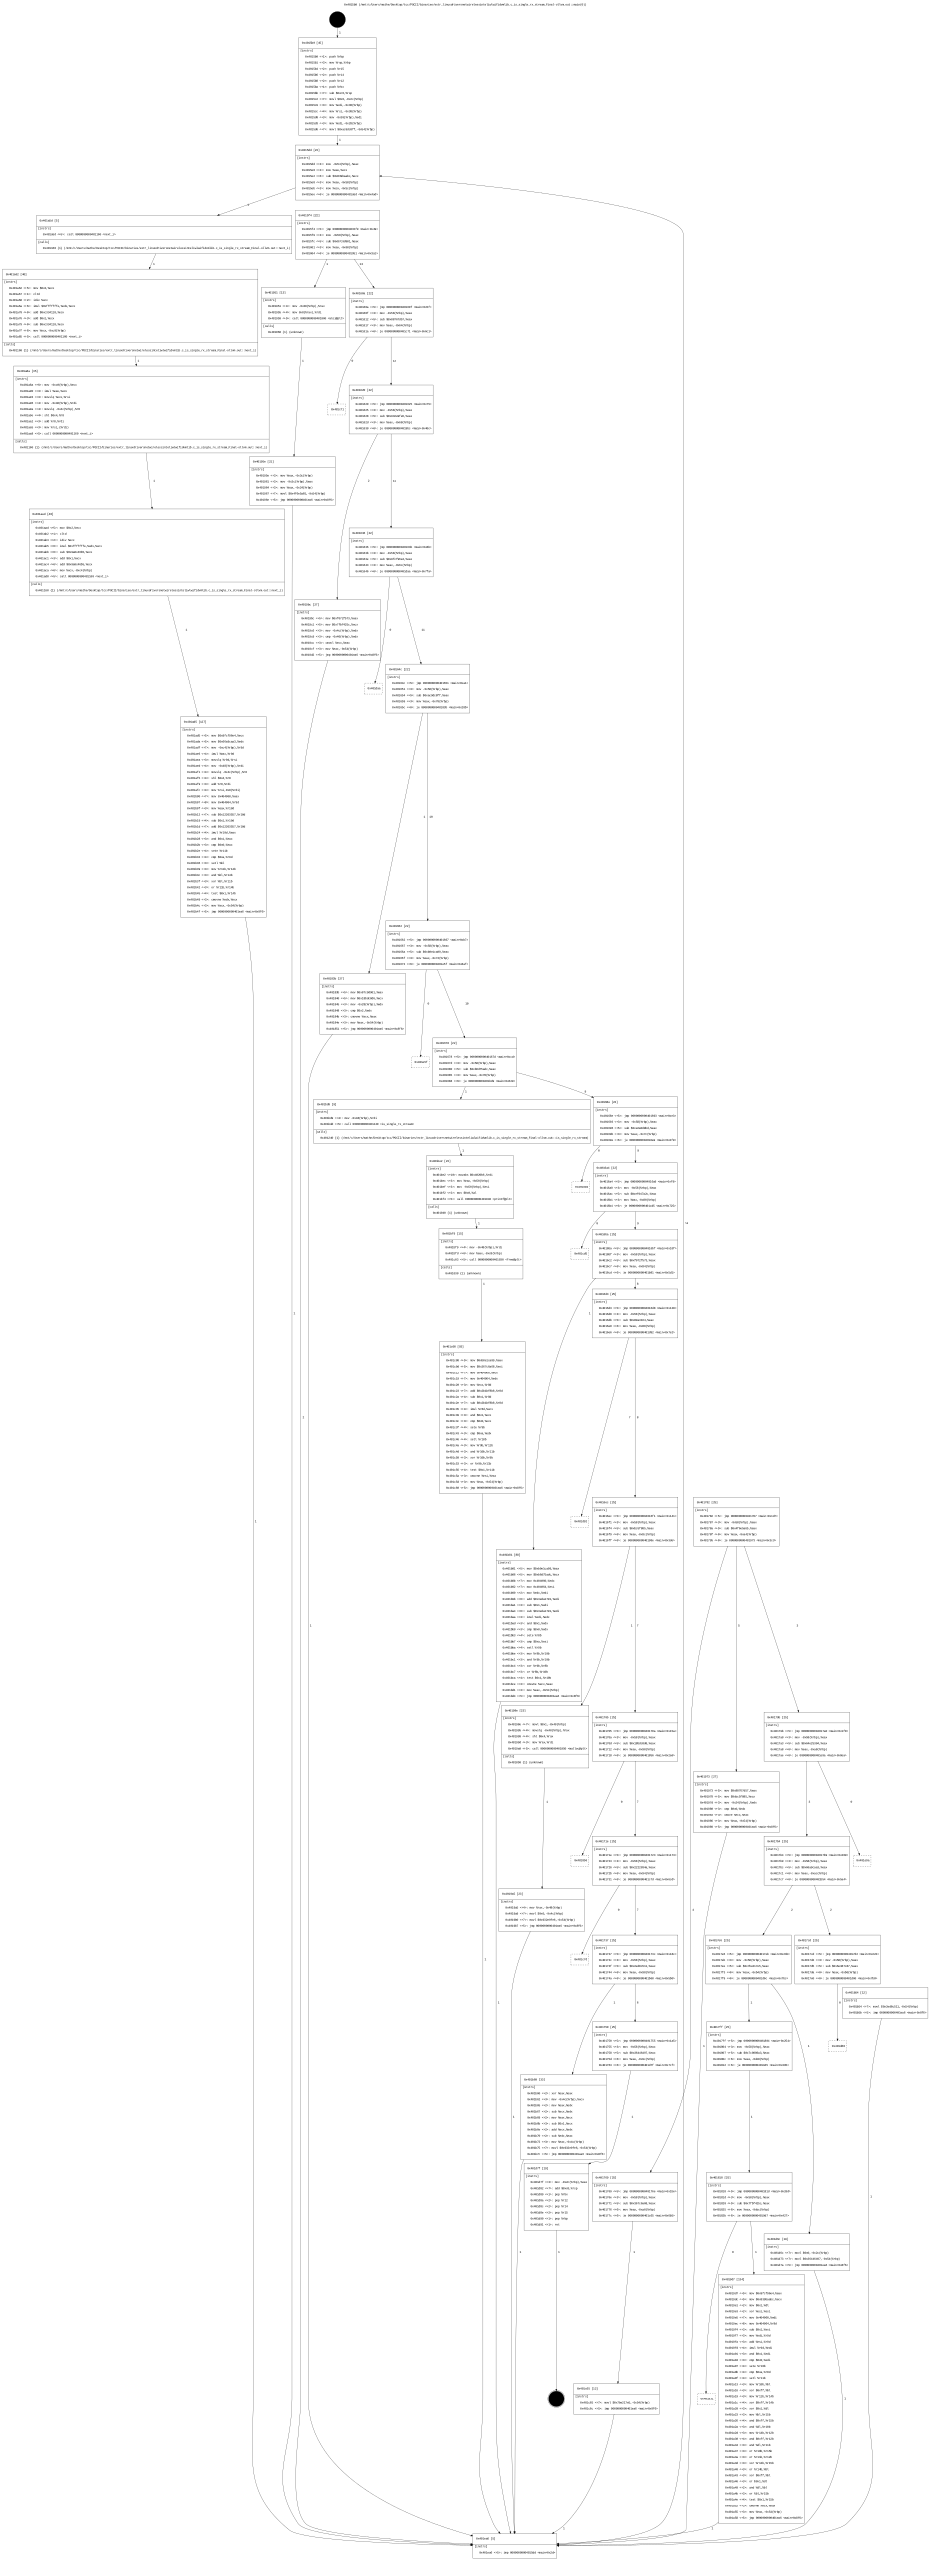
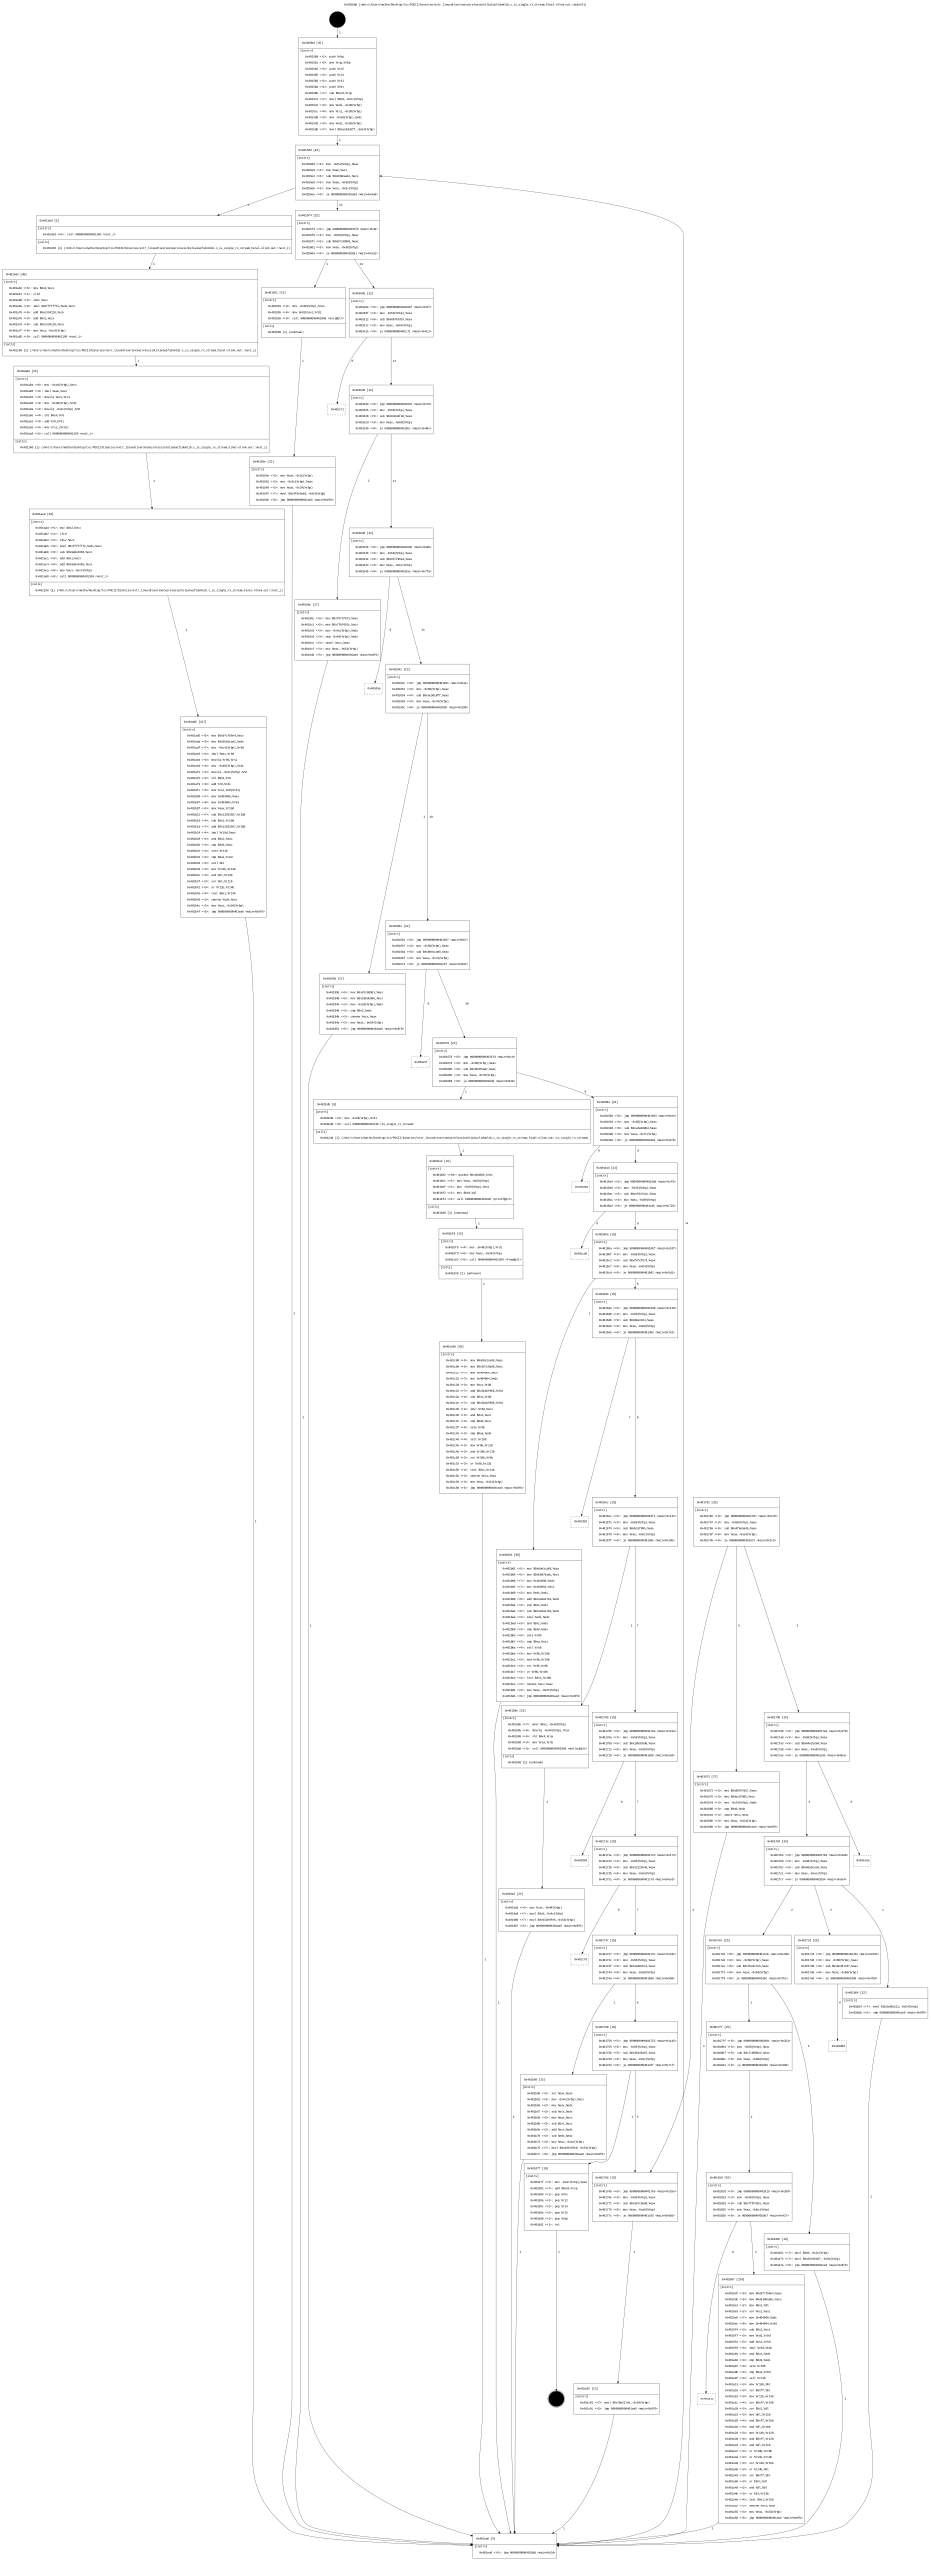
edge "0x4015dd [23]" -> "0x4015f4 [22]": added, label "14"
edge "0x4017b4 [25]" -> "0x401b54 [12]": added, label "1"
edge "0x401750 [25]" -> "0x401769 [25]": added, label "5"
